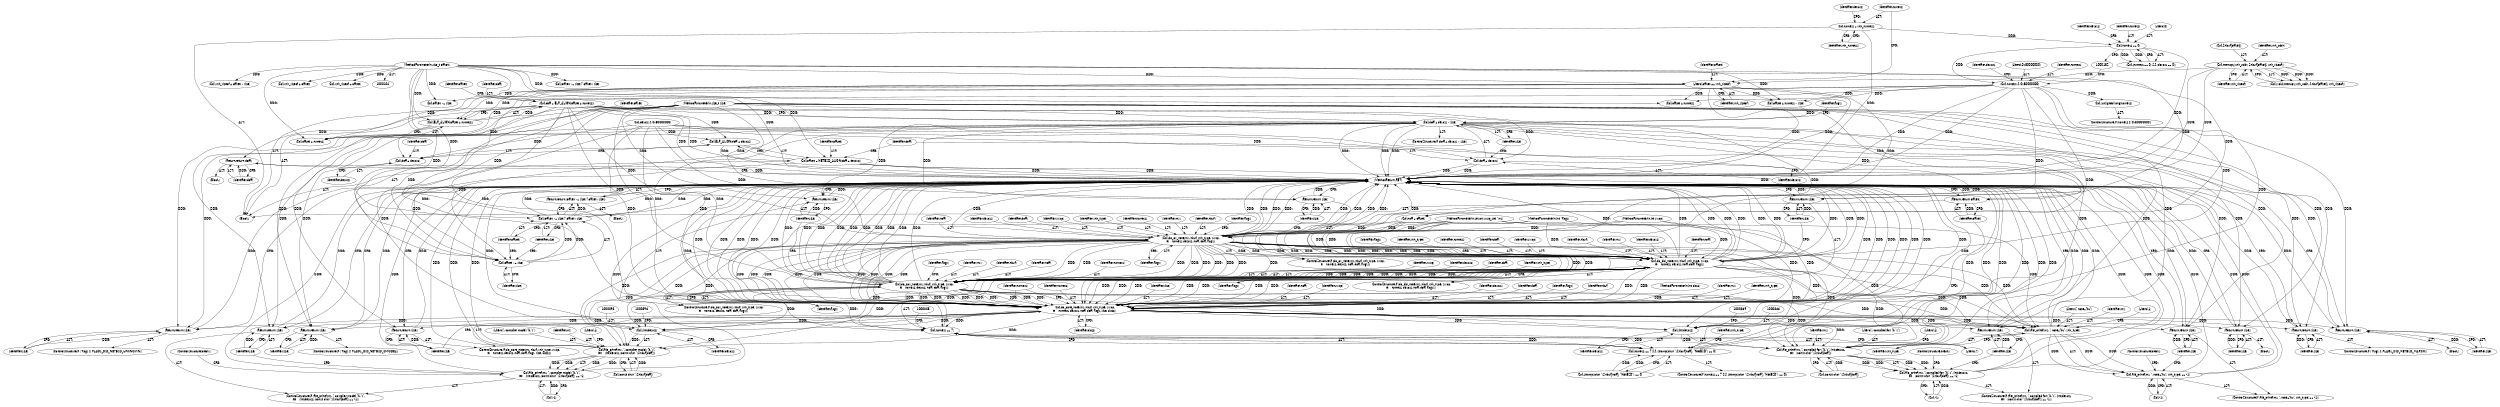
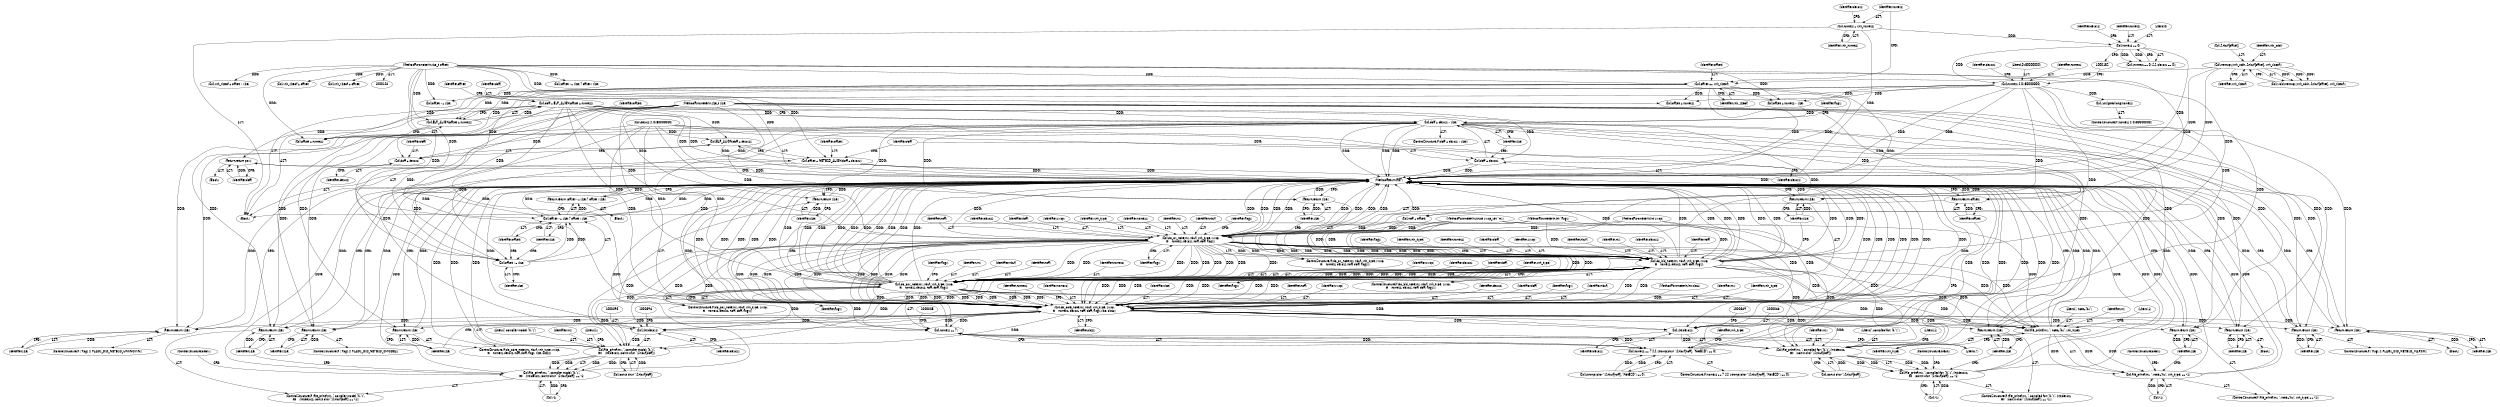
edge "(Identifier,xnh_namesz)" -> "(Call,namesz = xnh_namesz)": label "CFG: " -> "AST: "
node "(Literal,offset += xnh_sizeof)": label "(Literal,offset += xnh_sizeof)" -> "(Call,offset += xnh_sizeof)"
node "(Return,return doff;)": label "(Return,return doff;)" -> "(Return,return pax;)"
edge "(Return,return (offset >= size) ? offset : size;)" -> "(MethodReturn,RET)": label "AST: " -> "DDG: "
